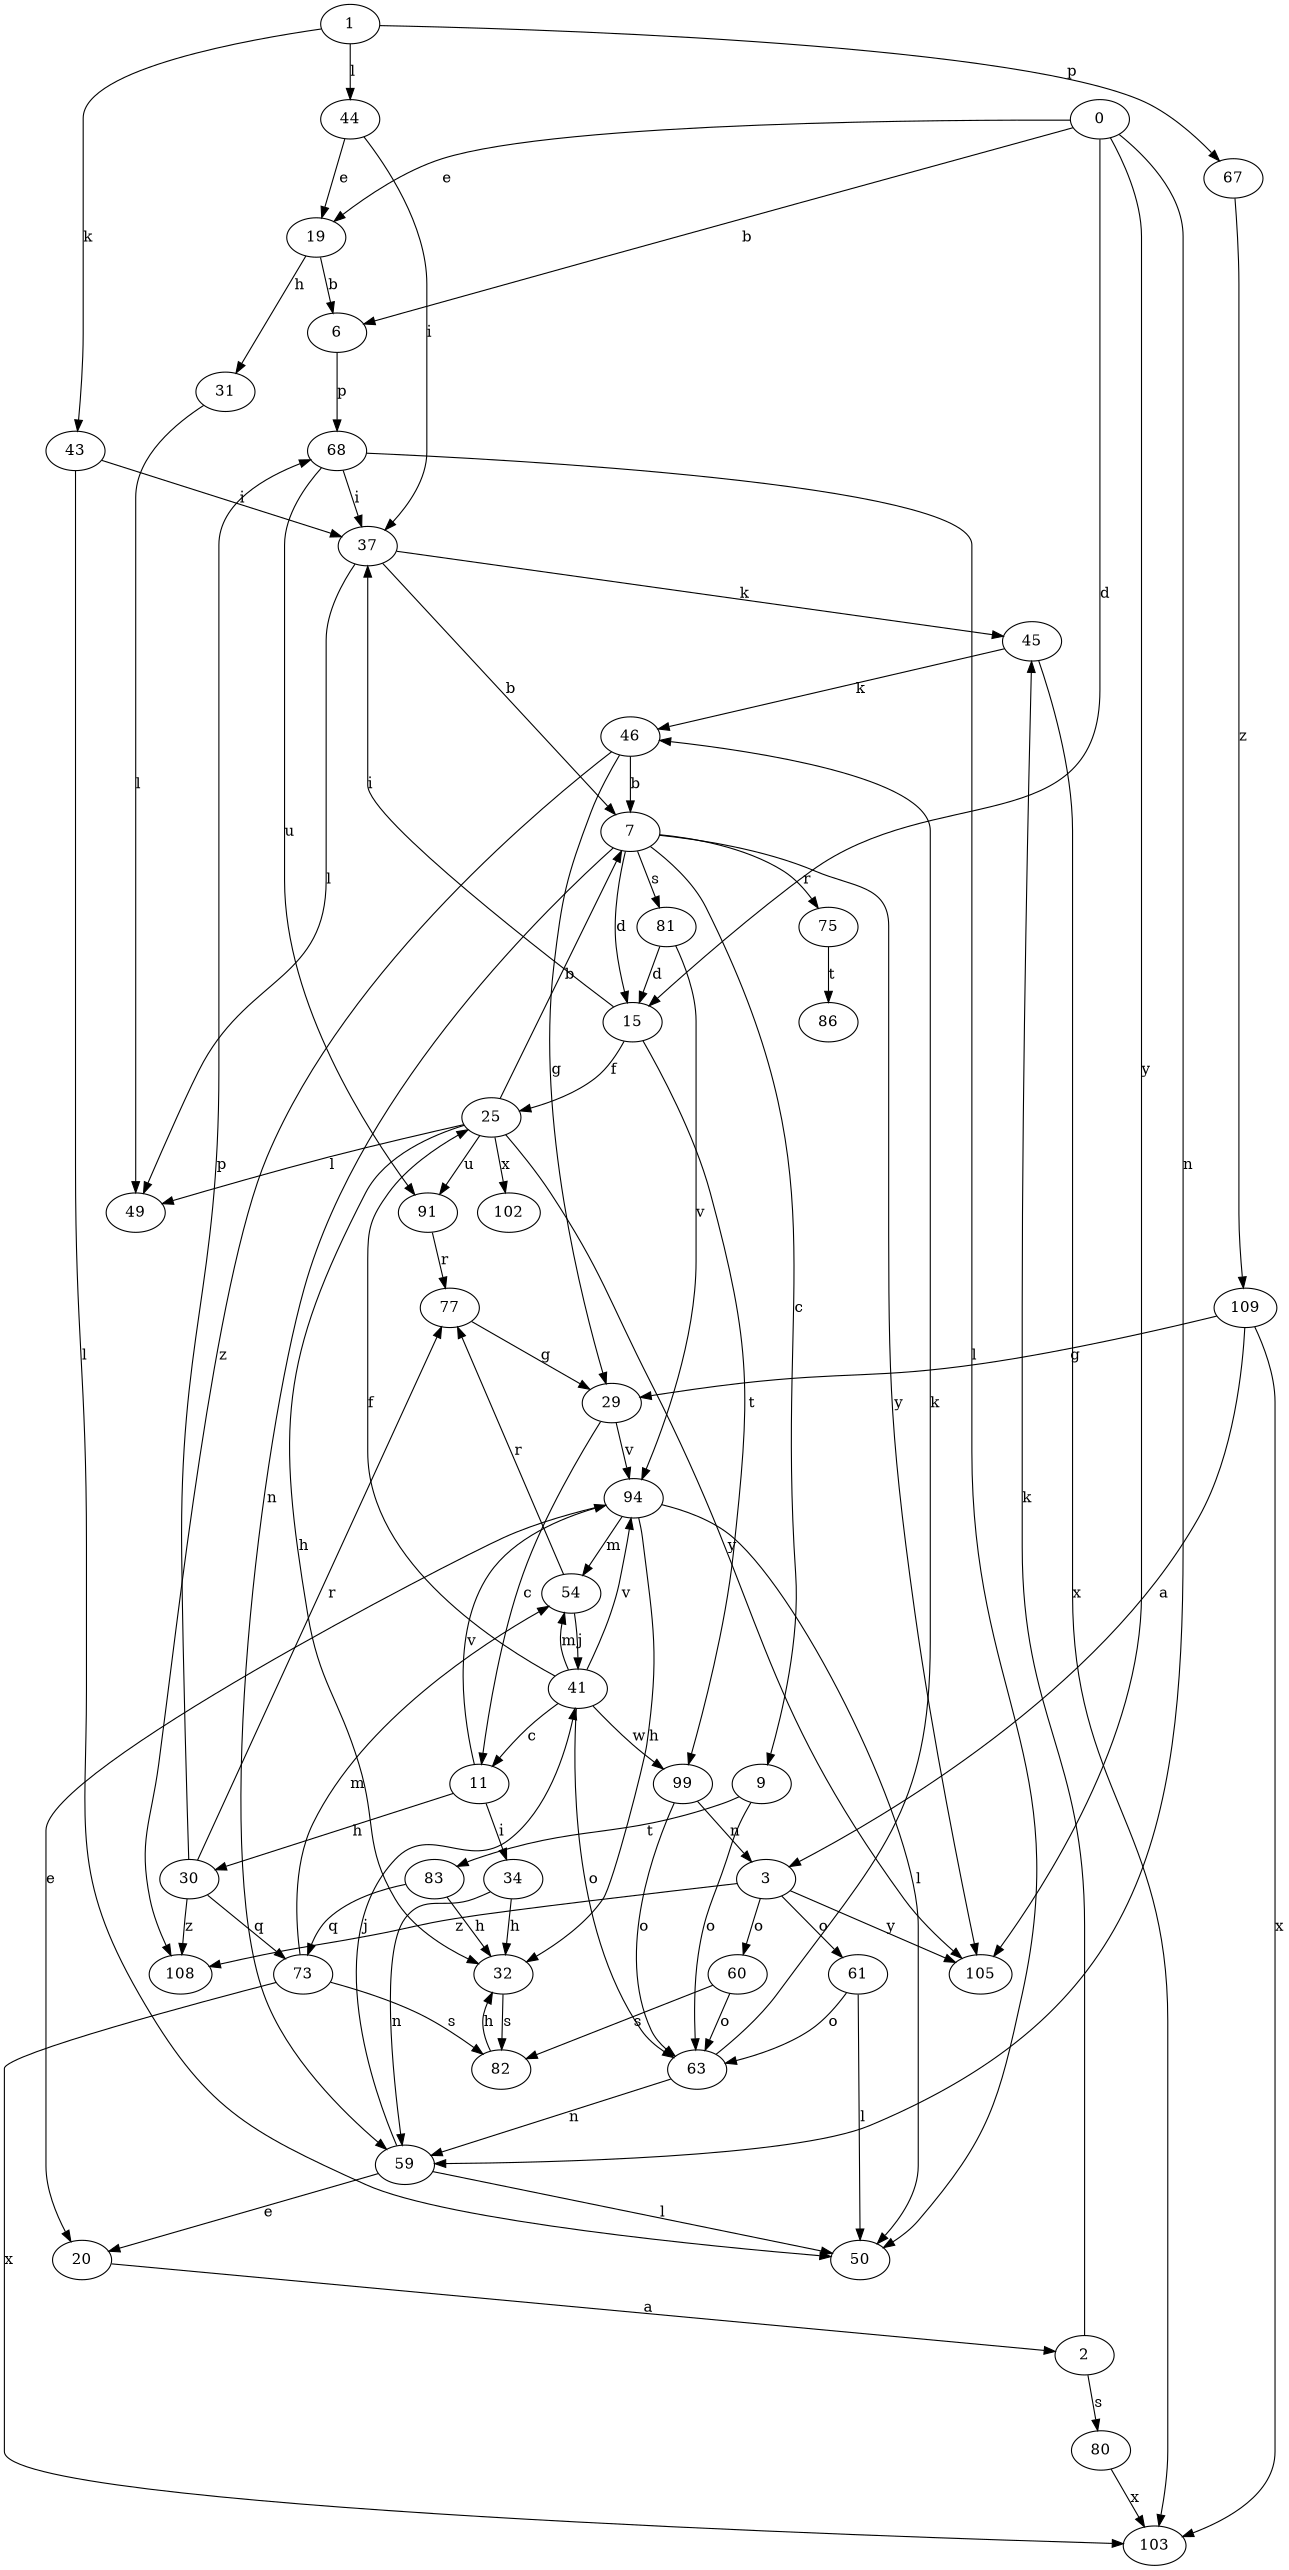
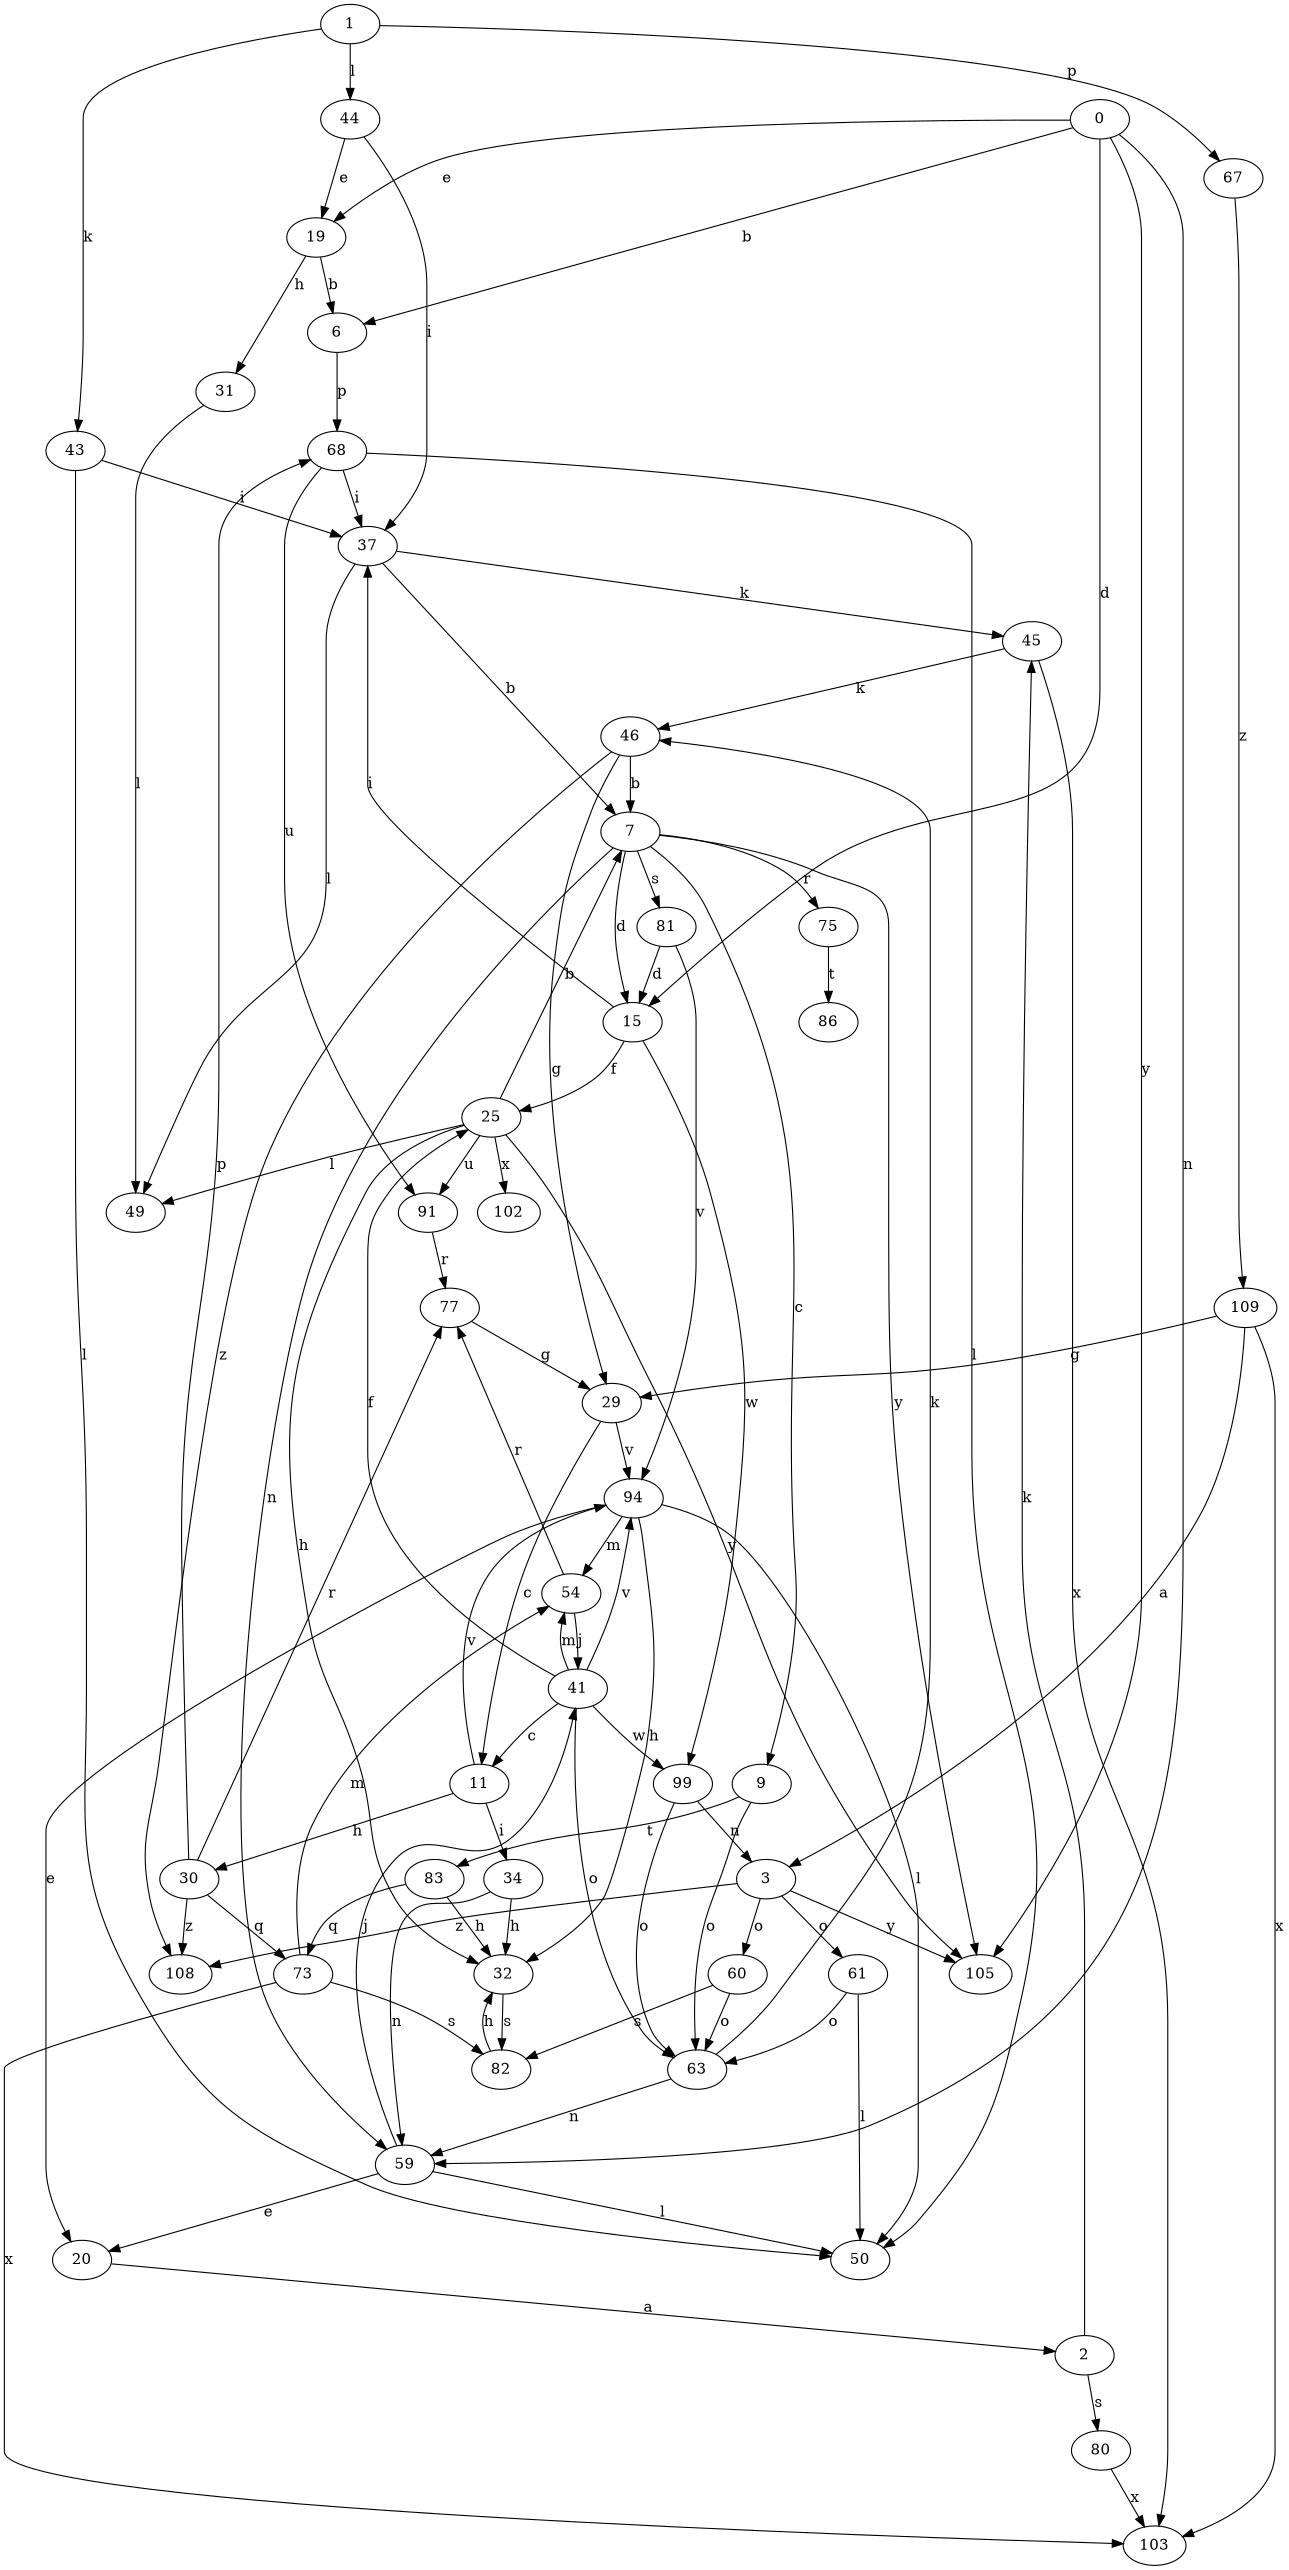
edge "15" -> "99": label "t" -> "w"
